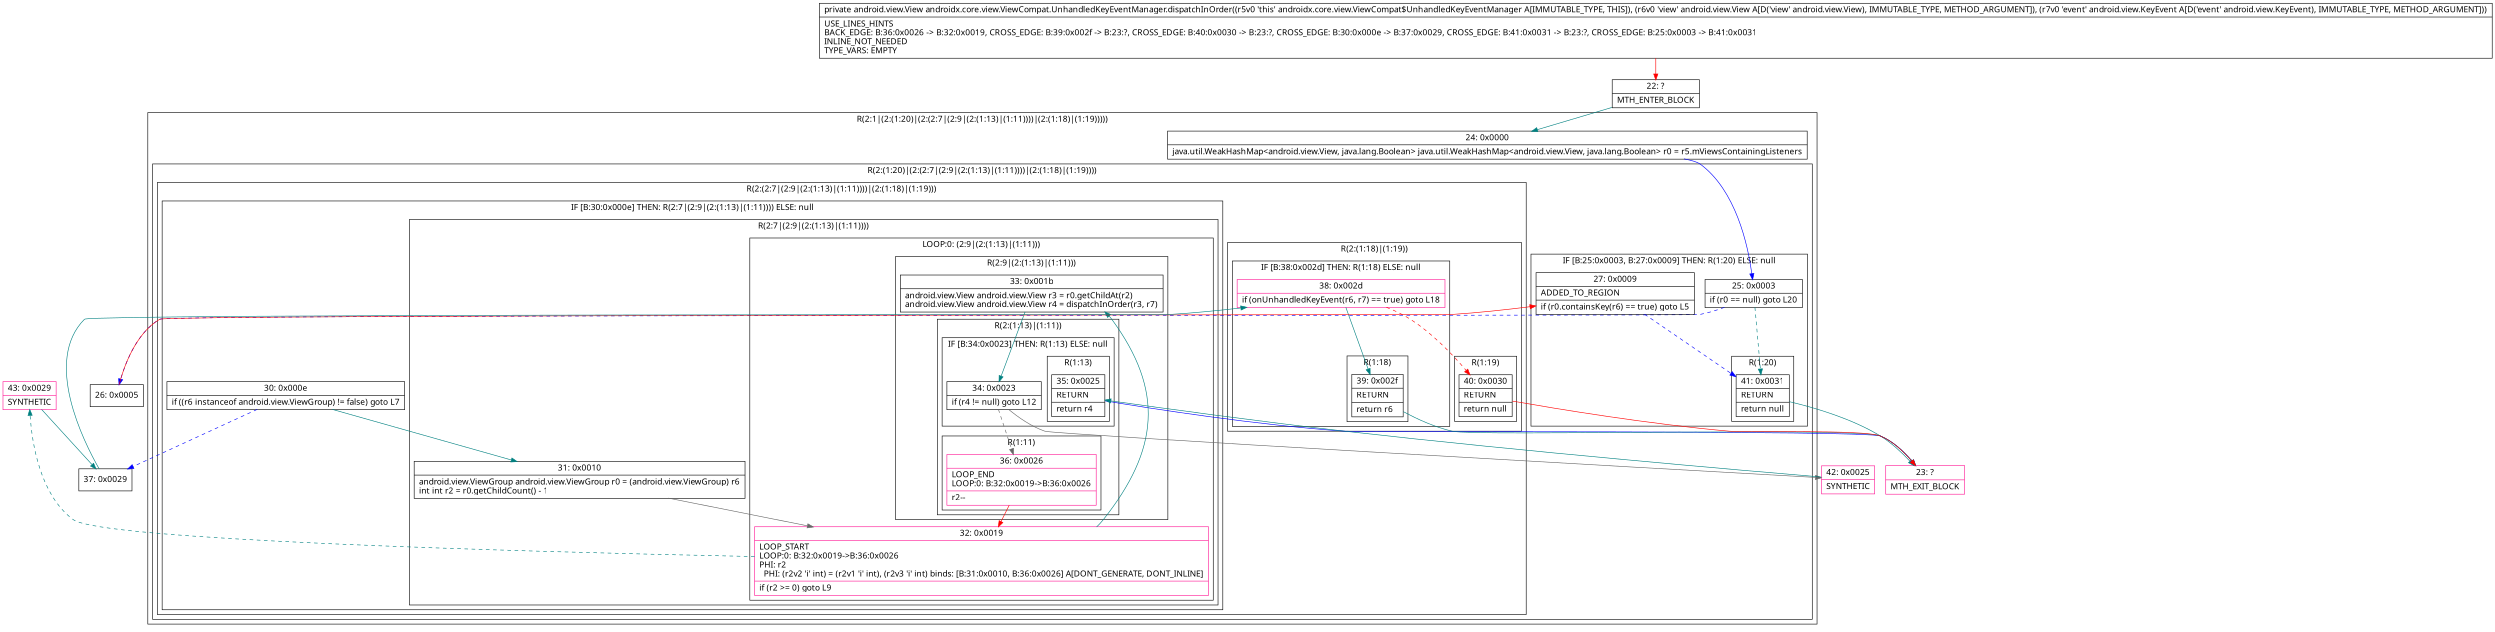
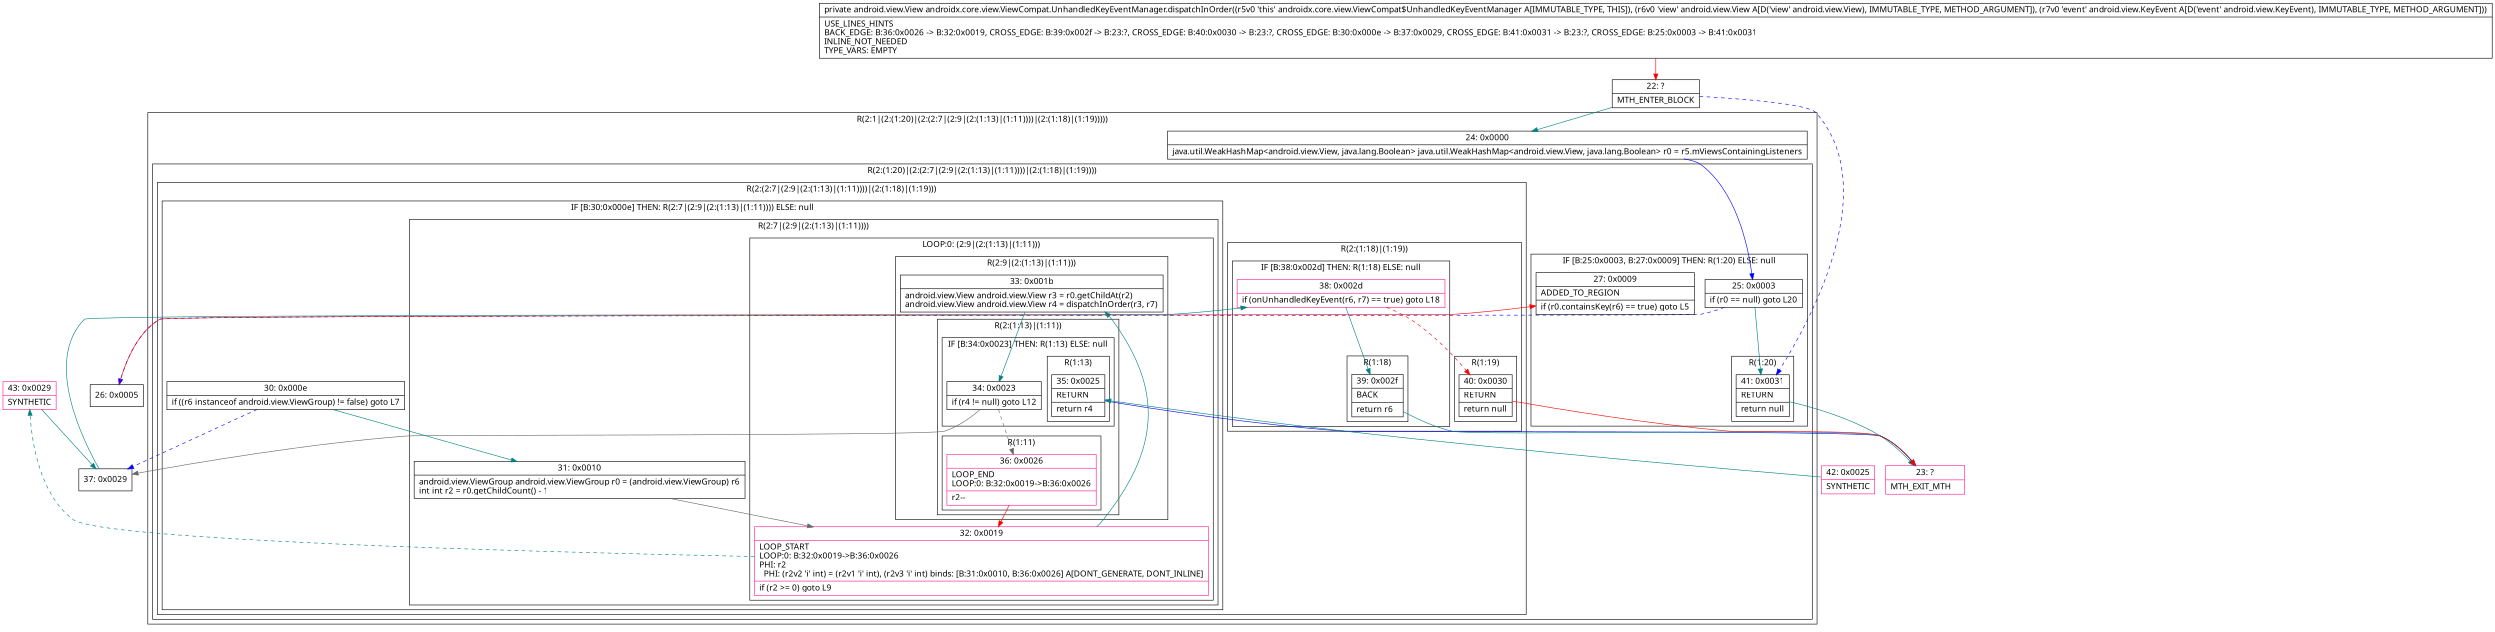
edge "25: 0x0003" -> "41: 0x0031": style dashed -> solid
edge "27: 0x0009" -> "41: 0x0031": now "22: ?" -> "41: 0x0031"
node "39: 0x002f": text "RETURN" -> "BACK"
edge "34: 0x0023" -> "42: 0x0025": now "34: 0x0023" -> "37: 0x0029"
node "23: ?": text "MTH_EXIT_BLOCK" -> "MTH_EXIT_MTH"
